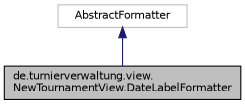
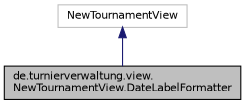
node "AbstractFormatter": label "AbstractFormatter" -> "NewTournamentView"
